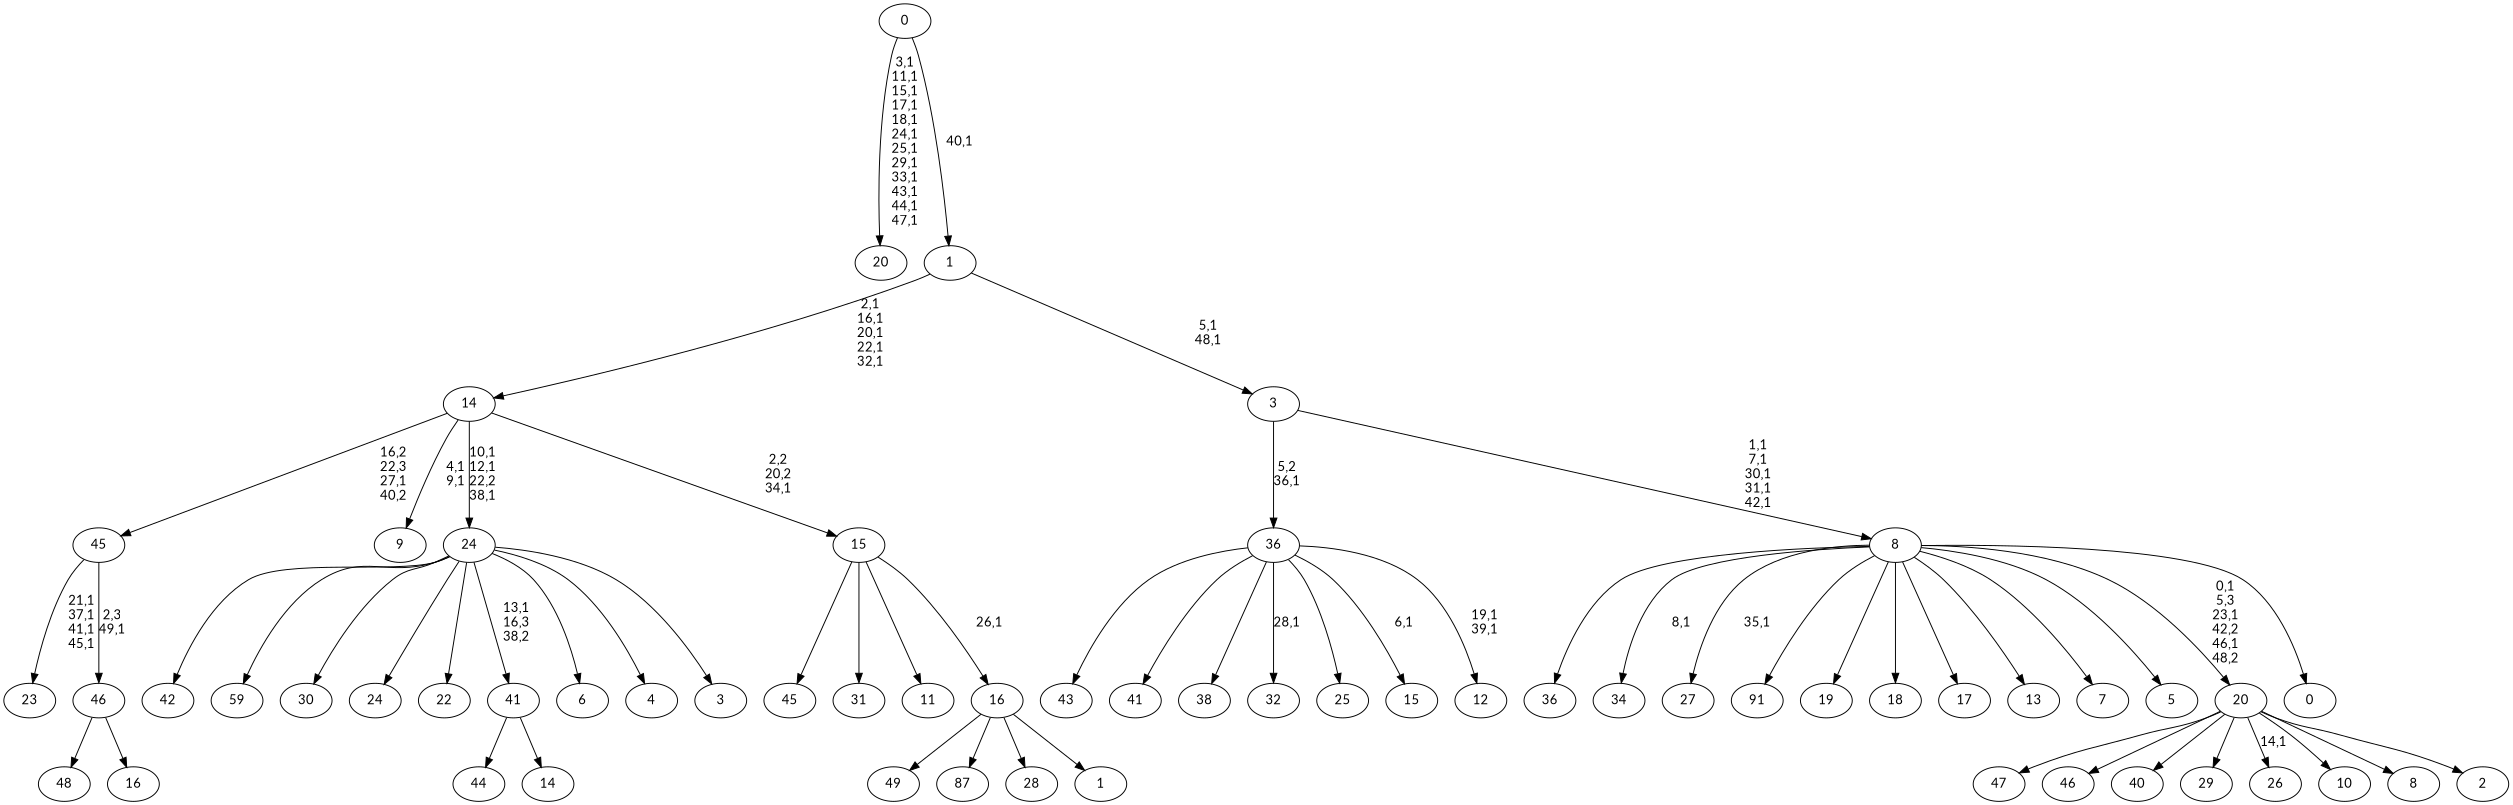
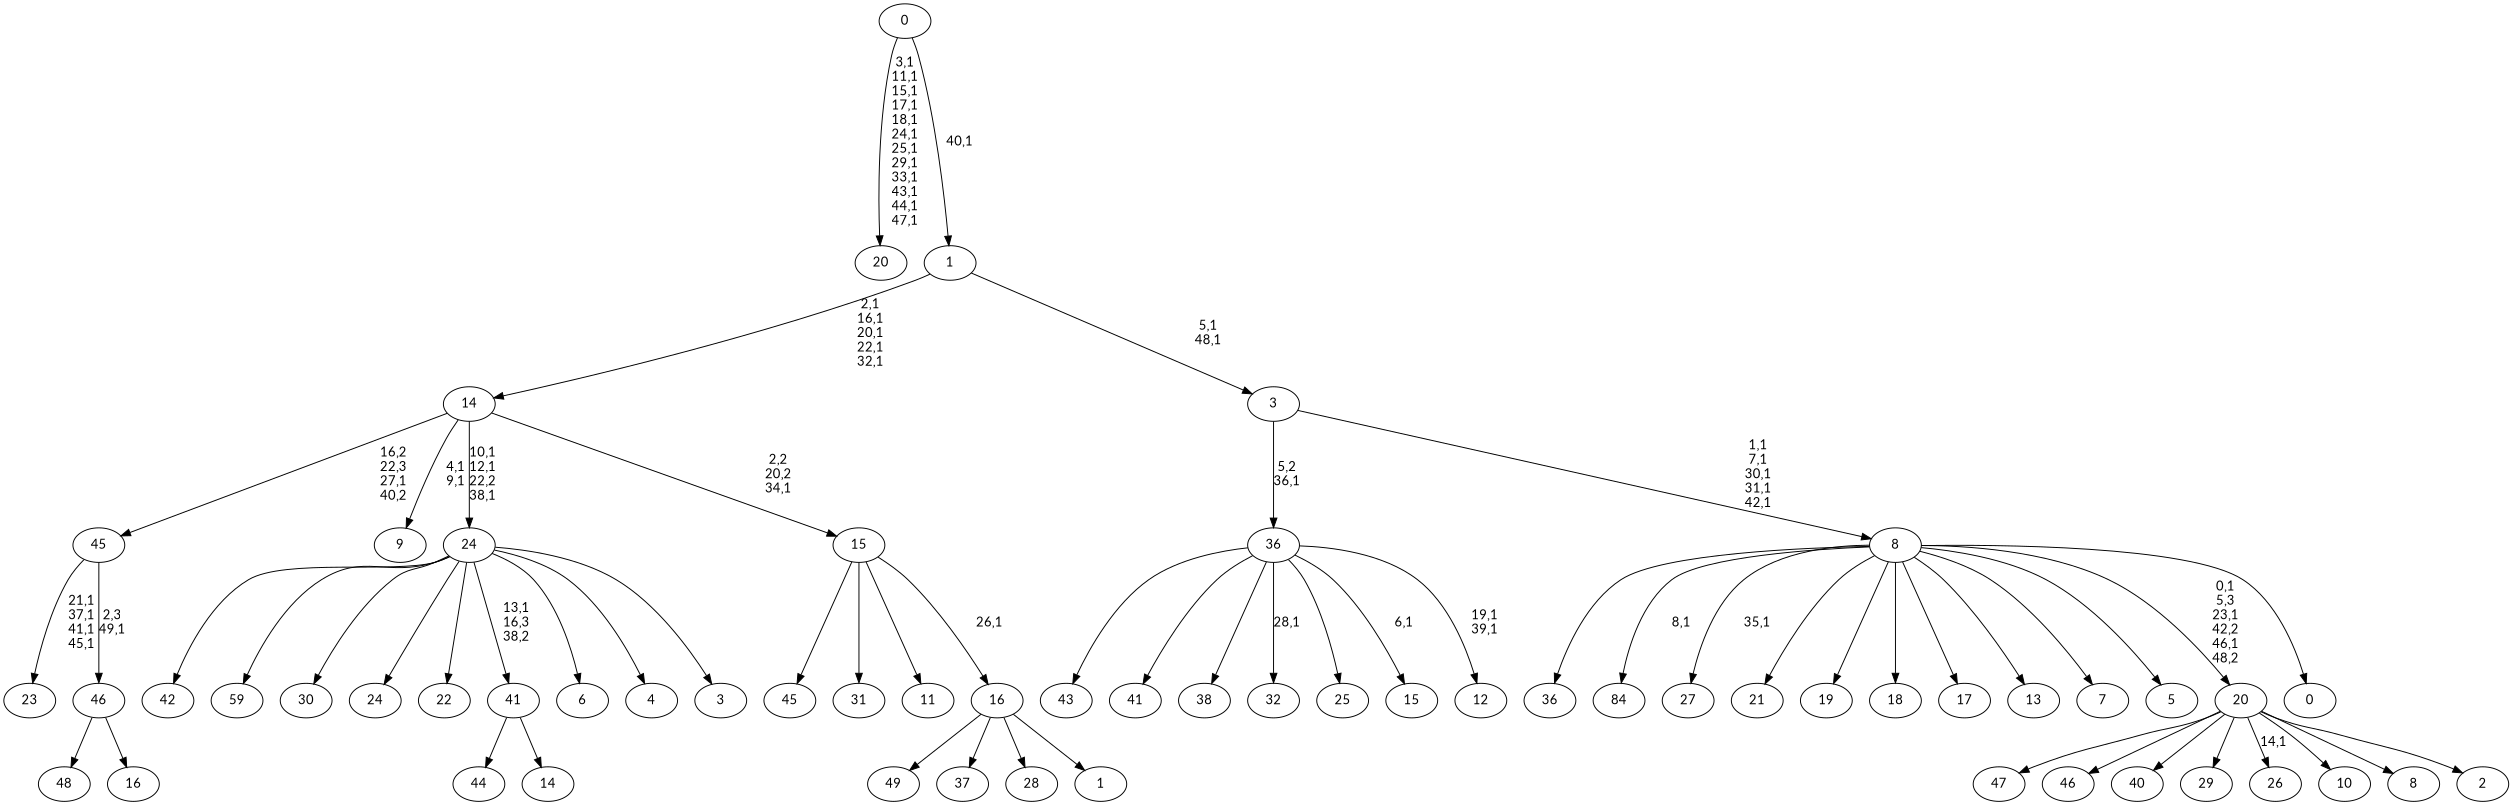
node "34": label "34" -> "84"
node "91": label "91" -> "21"
node "87": label "87" -> "37"
